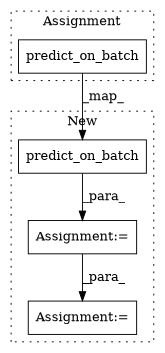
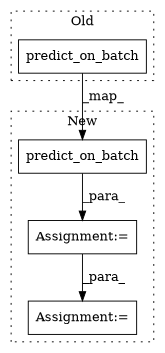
cluster "Assignment": label "Assignment" -> "Old"
